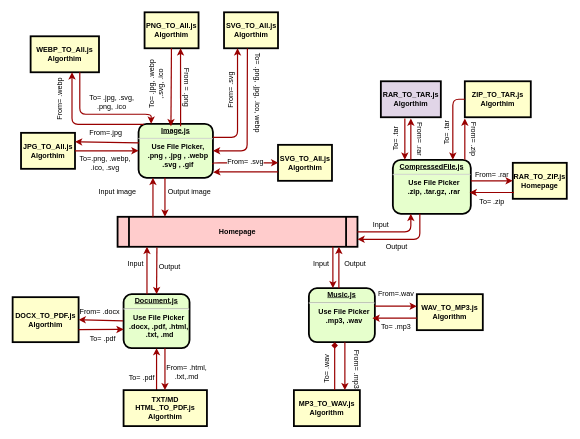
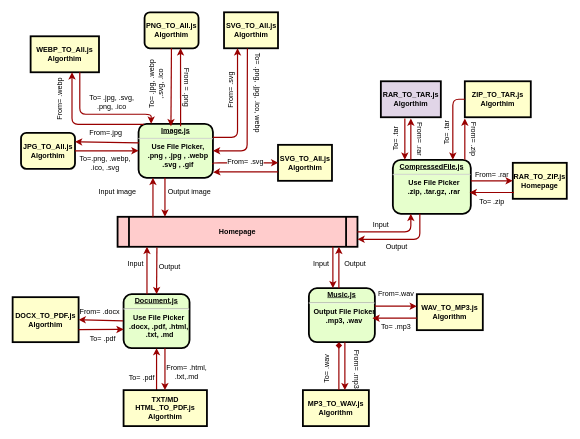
node "PNG_TO_All.js Algorthim": shape rectangle -> rounded rectangle
node "JPG_TO_All.js Algorthim": shape rectangle -> rounded rectangle
node "Music.js Use File Picker .mp3, .wav": label "Music.js Use File Picker .mp3, .wav" -> "Music.js Output File Picker .mp3, .wav"
node "MP3_TO_WAV.js Algorithm": moved (327, 408) -> (336, 408)
